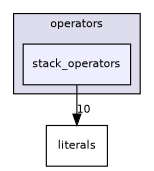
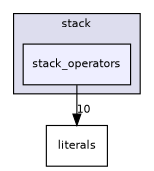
cluster "operators": label "operators" -> "stack"
